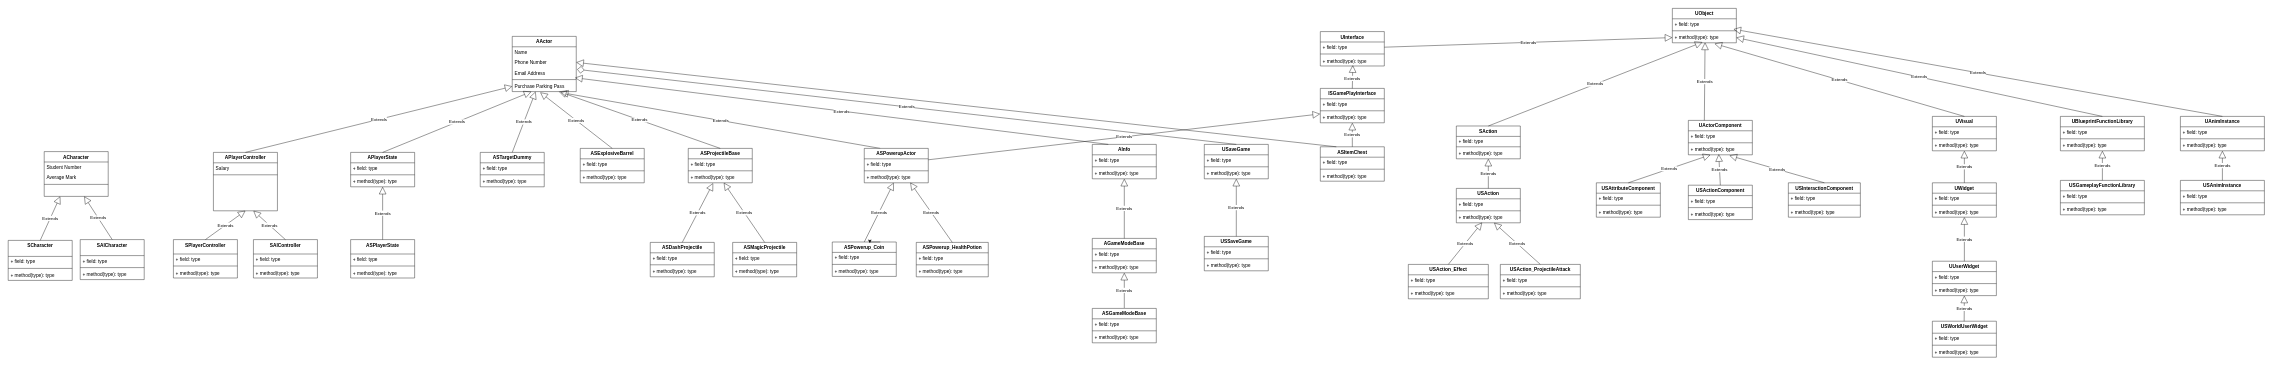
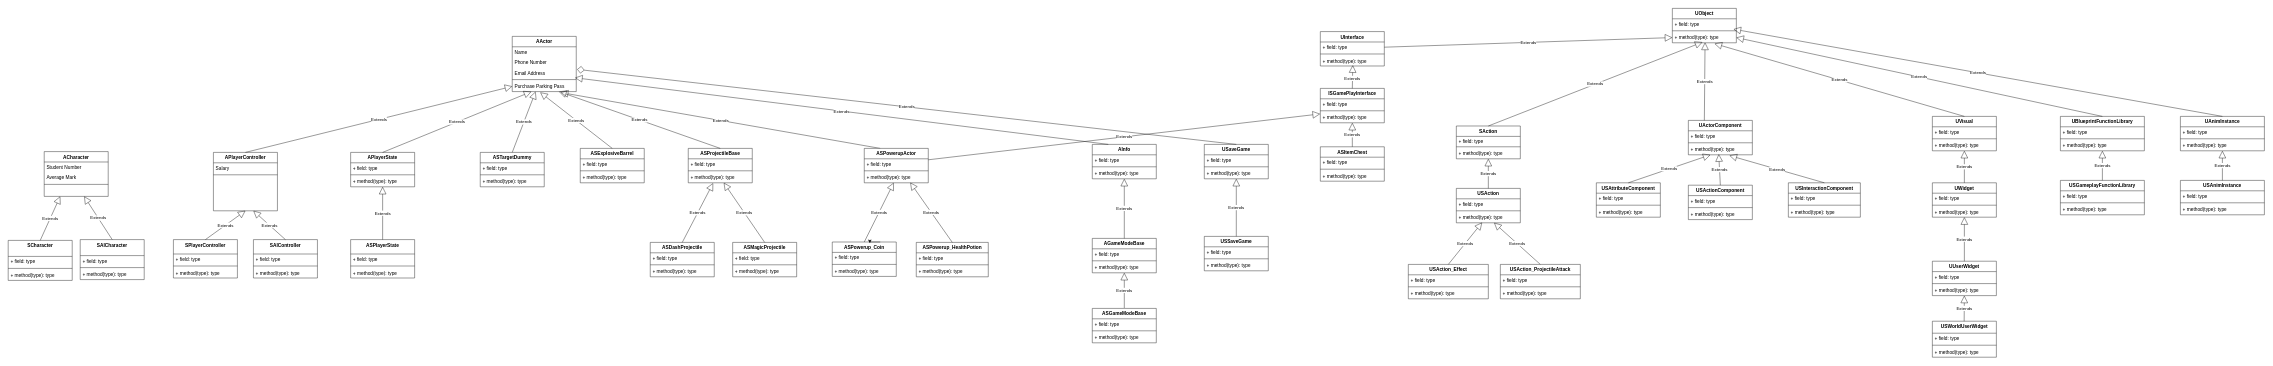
edge "ASItemChest" -> "Phone Number": removed
